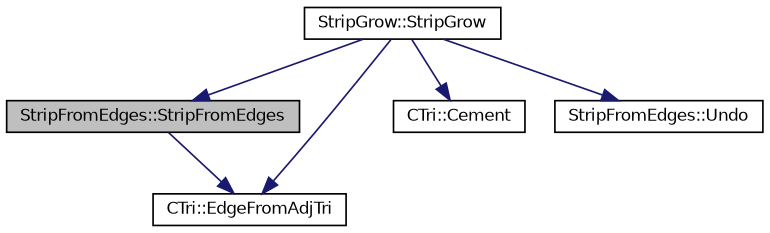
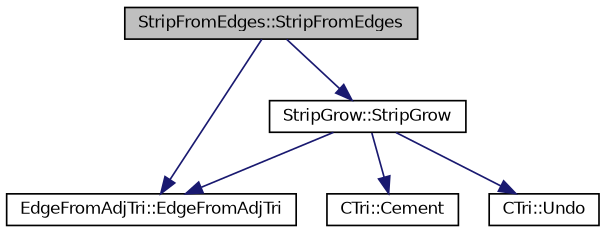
edge "StripGrow::StripGrow" -> "StripFromEdges::StripFromEdges": reversed
node "StripFromEdges::Undo": label "StripFromEdges::Undo" -> "CTri::Undo"
node "CTri::EdgeFromAdjTri": label "CTri::EdgeFromAdjTri" -> "EdgeFromAdjTri::EdgeFromAdjTri"
